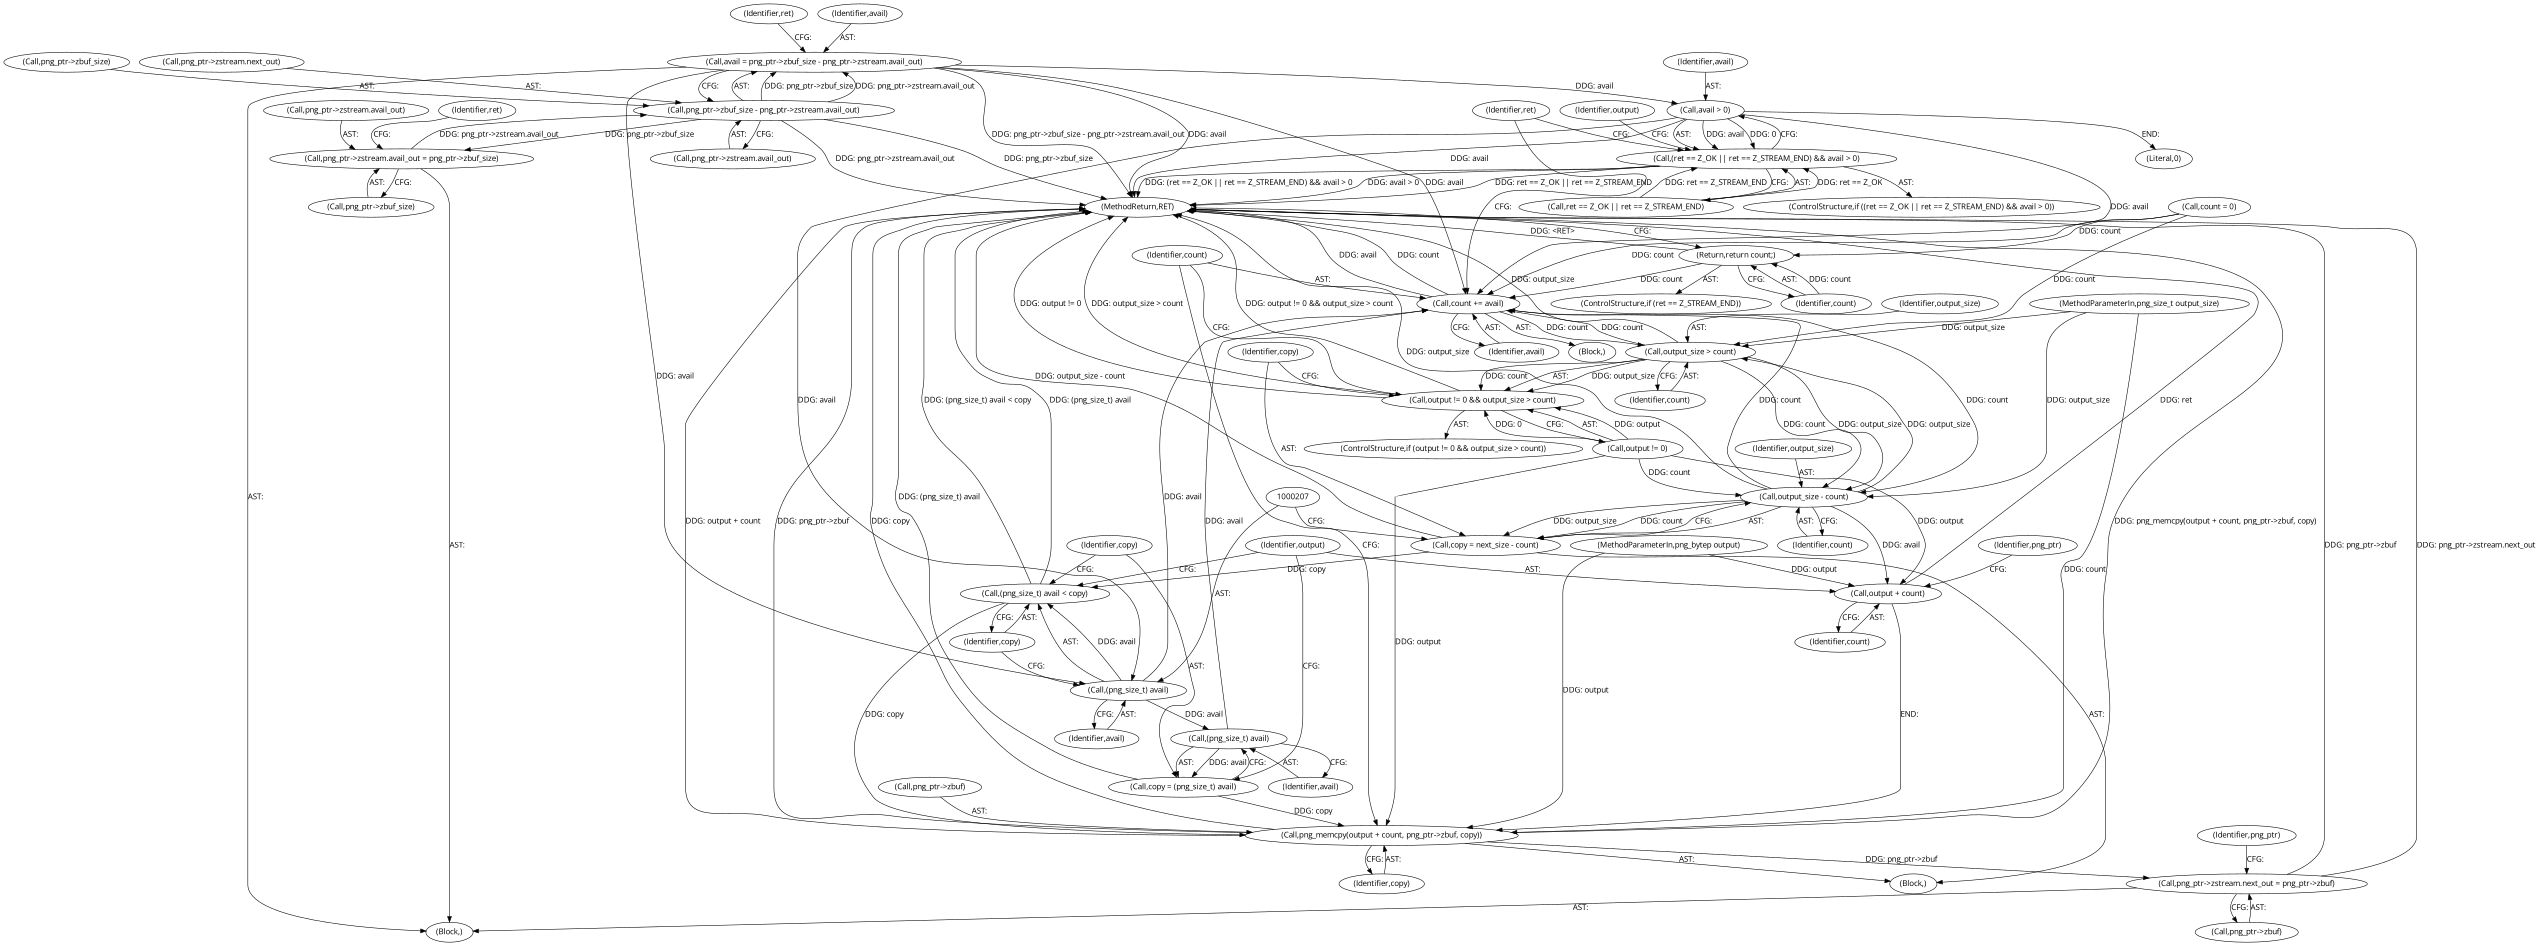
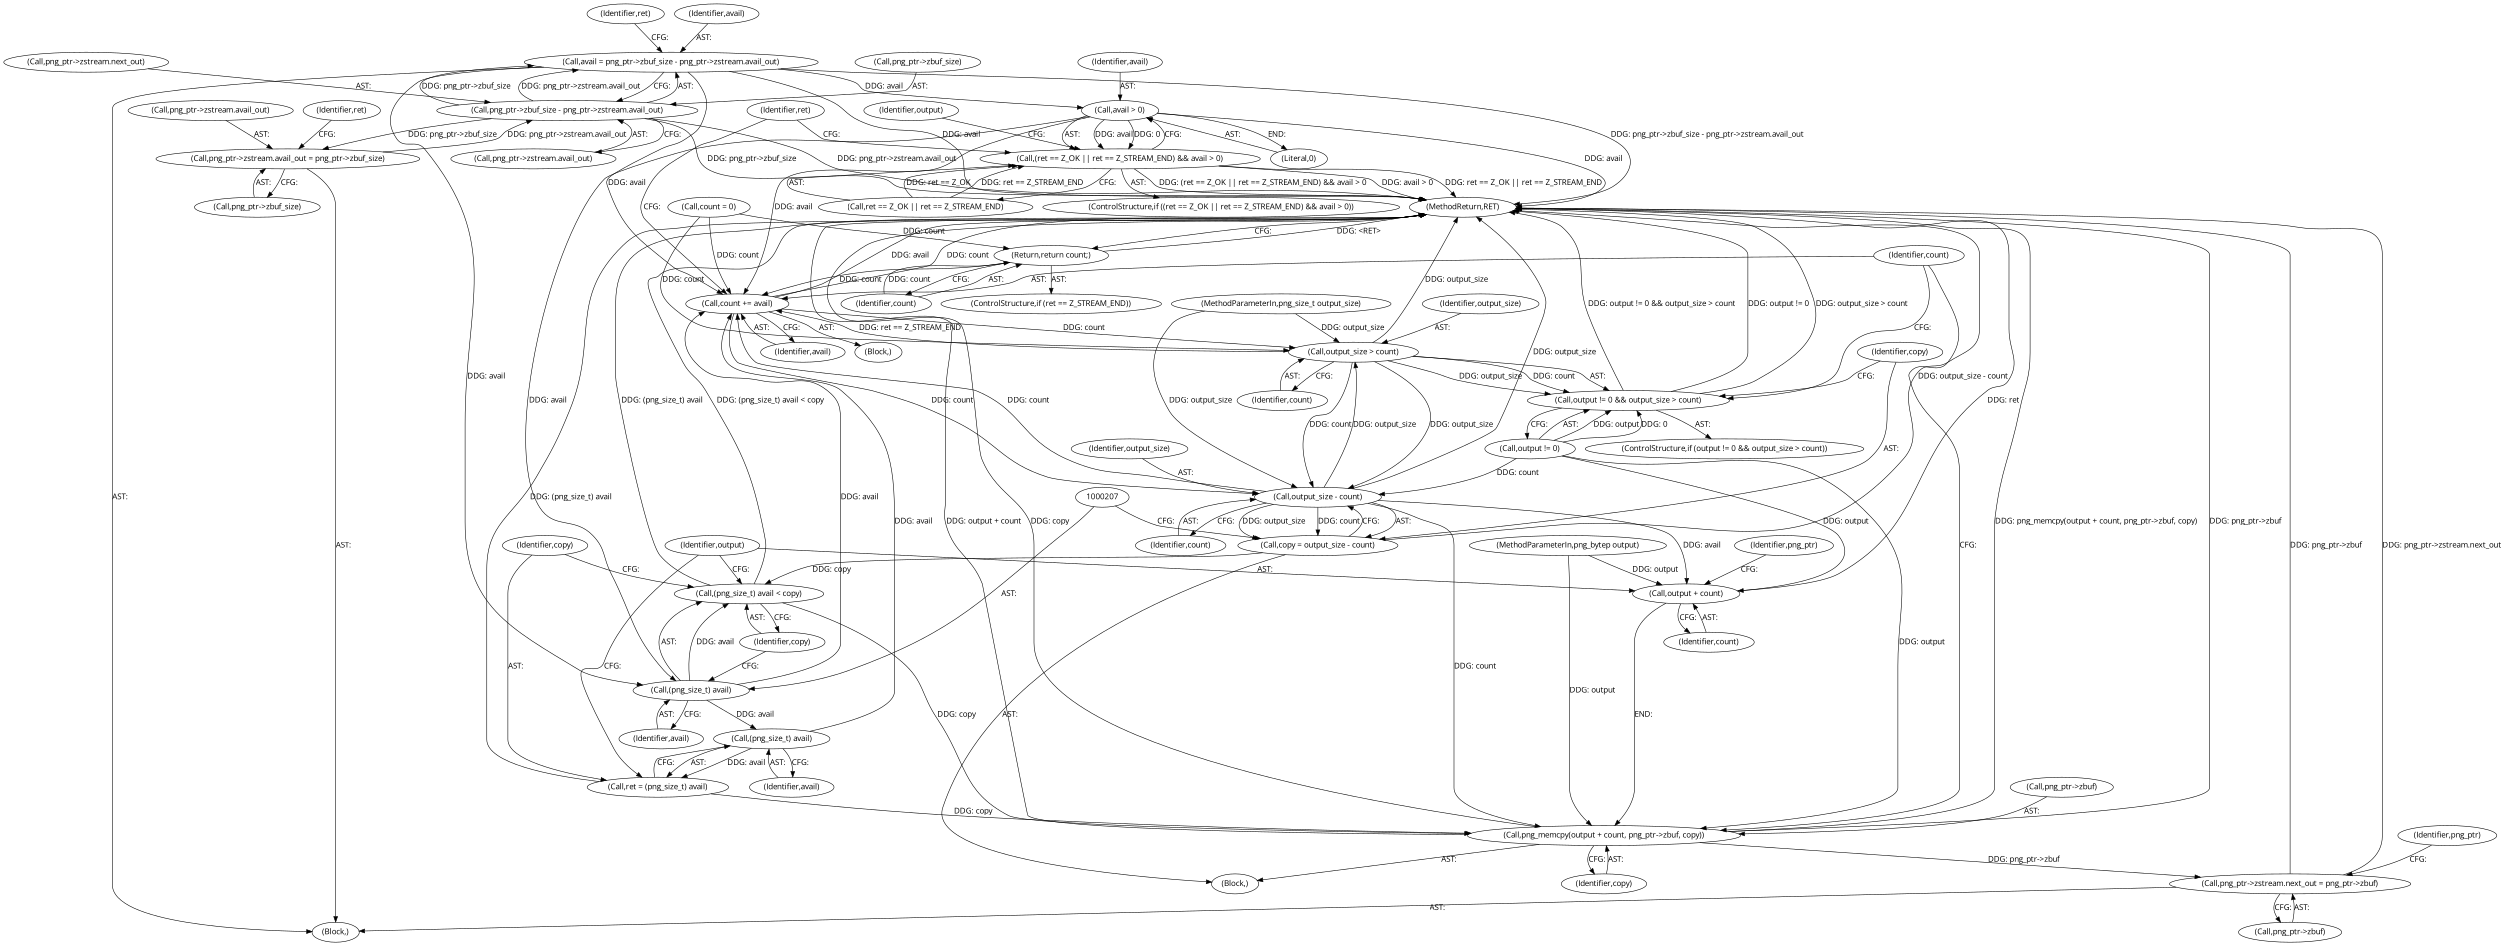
edge "(Literal,0)" -> "(Call,avail > 0)": added, label "AST:"
edge "(Call,output_size > count)" -> "(Call,count += avail)": label "DDG: count" -> "DDG: ret == Z_STREAM_END"
node "(Call,copy = next_size - count)": label "(Call,copy = next_size - count)" -> "(Call,copy = output_size - count)"
node "(Call,copy = (png_size_t) avail)": label "(Call,copy = (png_size_t) avail)" -> "(Call,ret = (png_size_t) avail)"
edge "(MethodParameterIn,png_size_t output_size)" -> "(Call,png_memcpy(output + count, png_ptr->zbuf, copy))": now "(Call,output_size - count)" -> "(Call,png_memcpy(output + count, png_ptr->zbuf, copy))"
